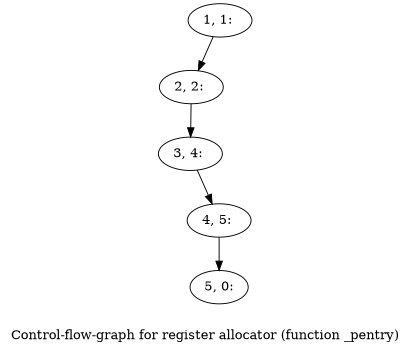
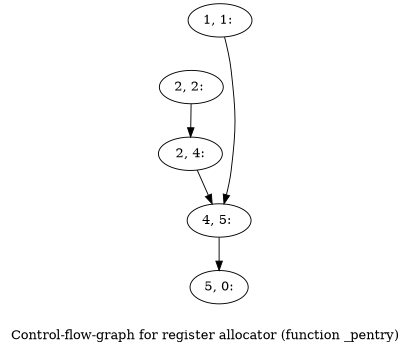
edge "1, 1:" -> "2, 2:": now "1, 1:" -> "4, 5:"
node "3, 4:": label "3, 4:" -> "2, 4:"
